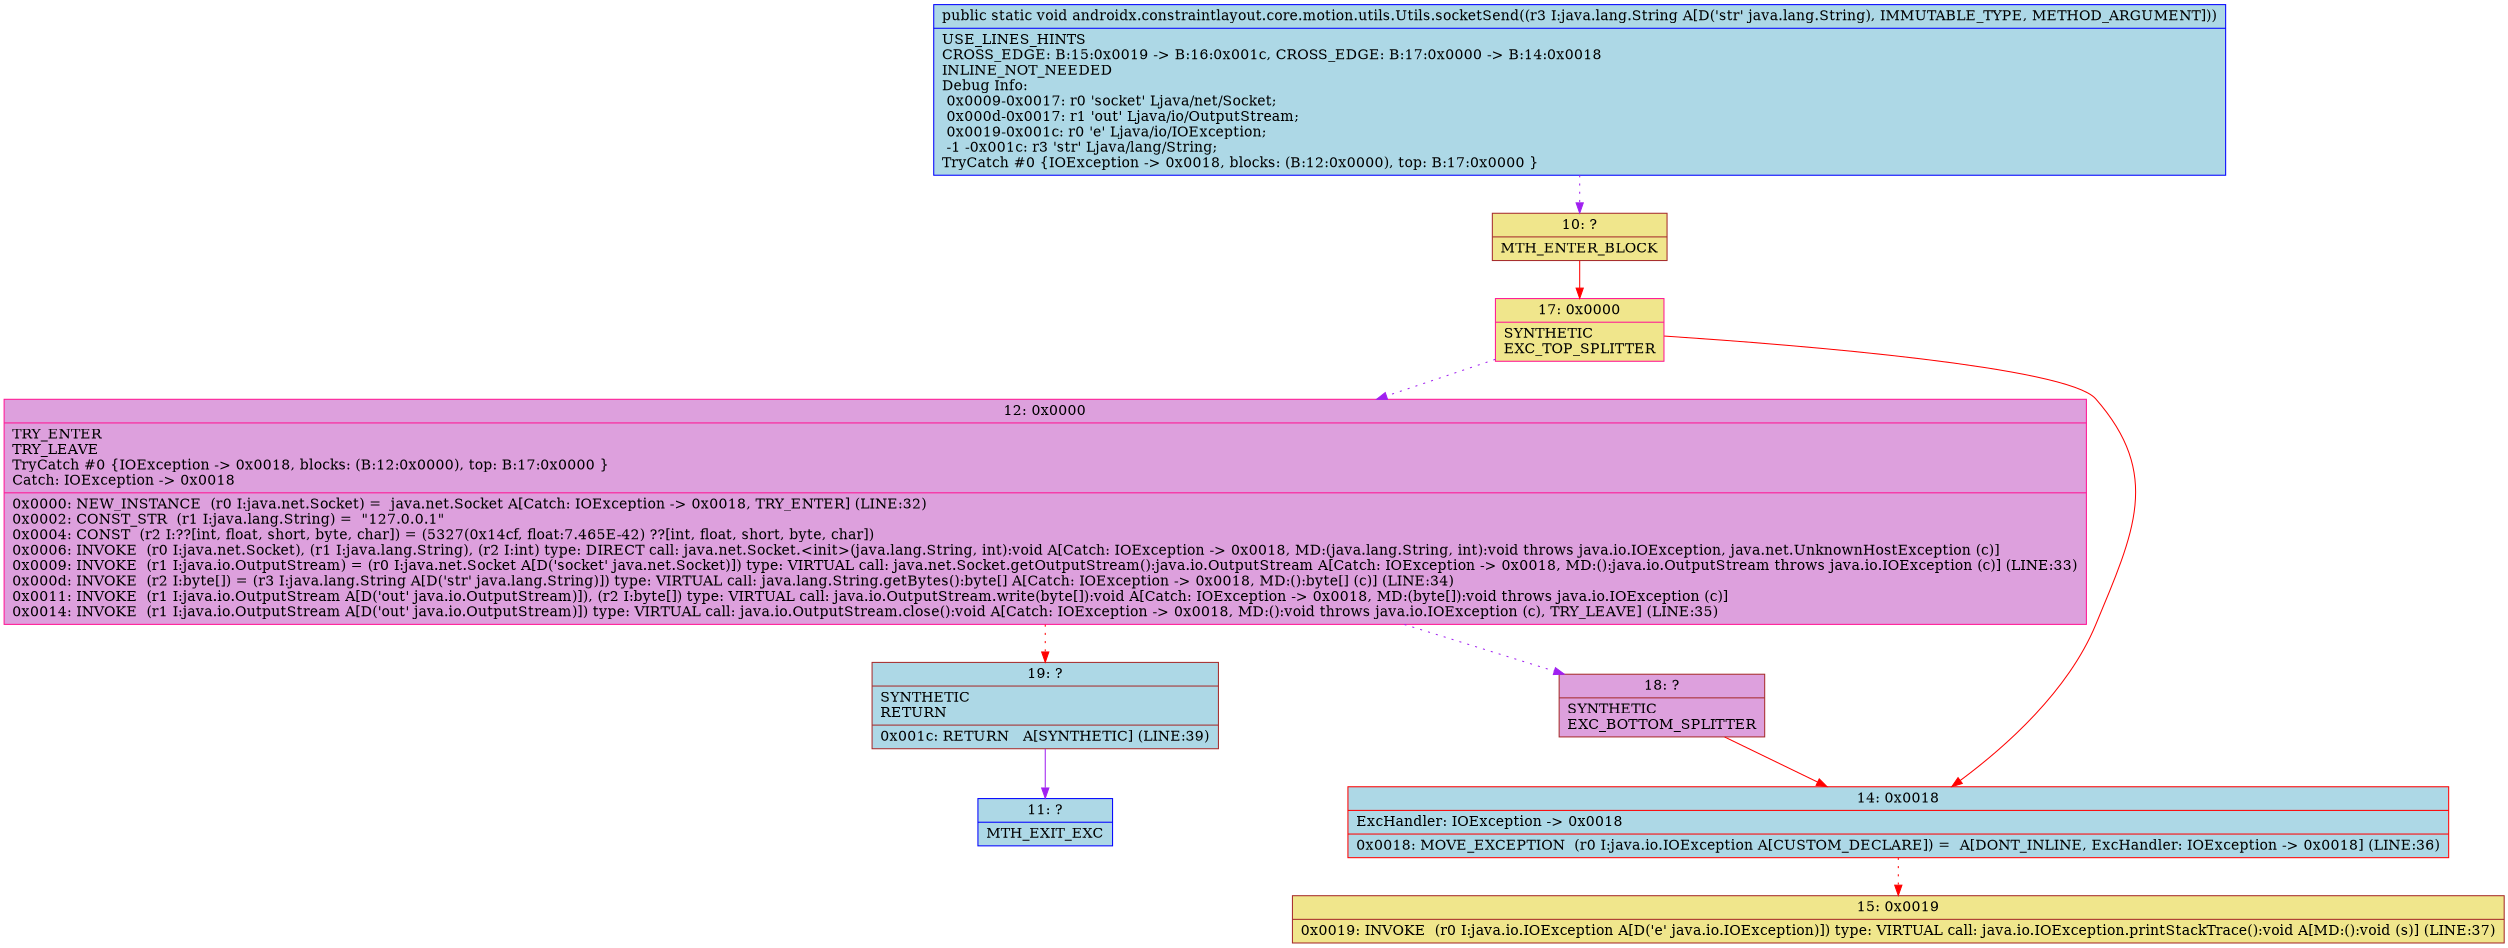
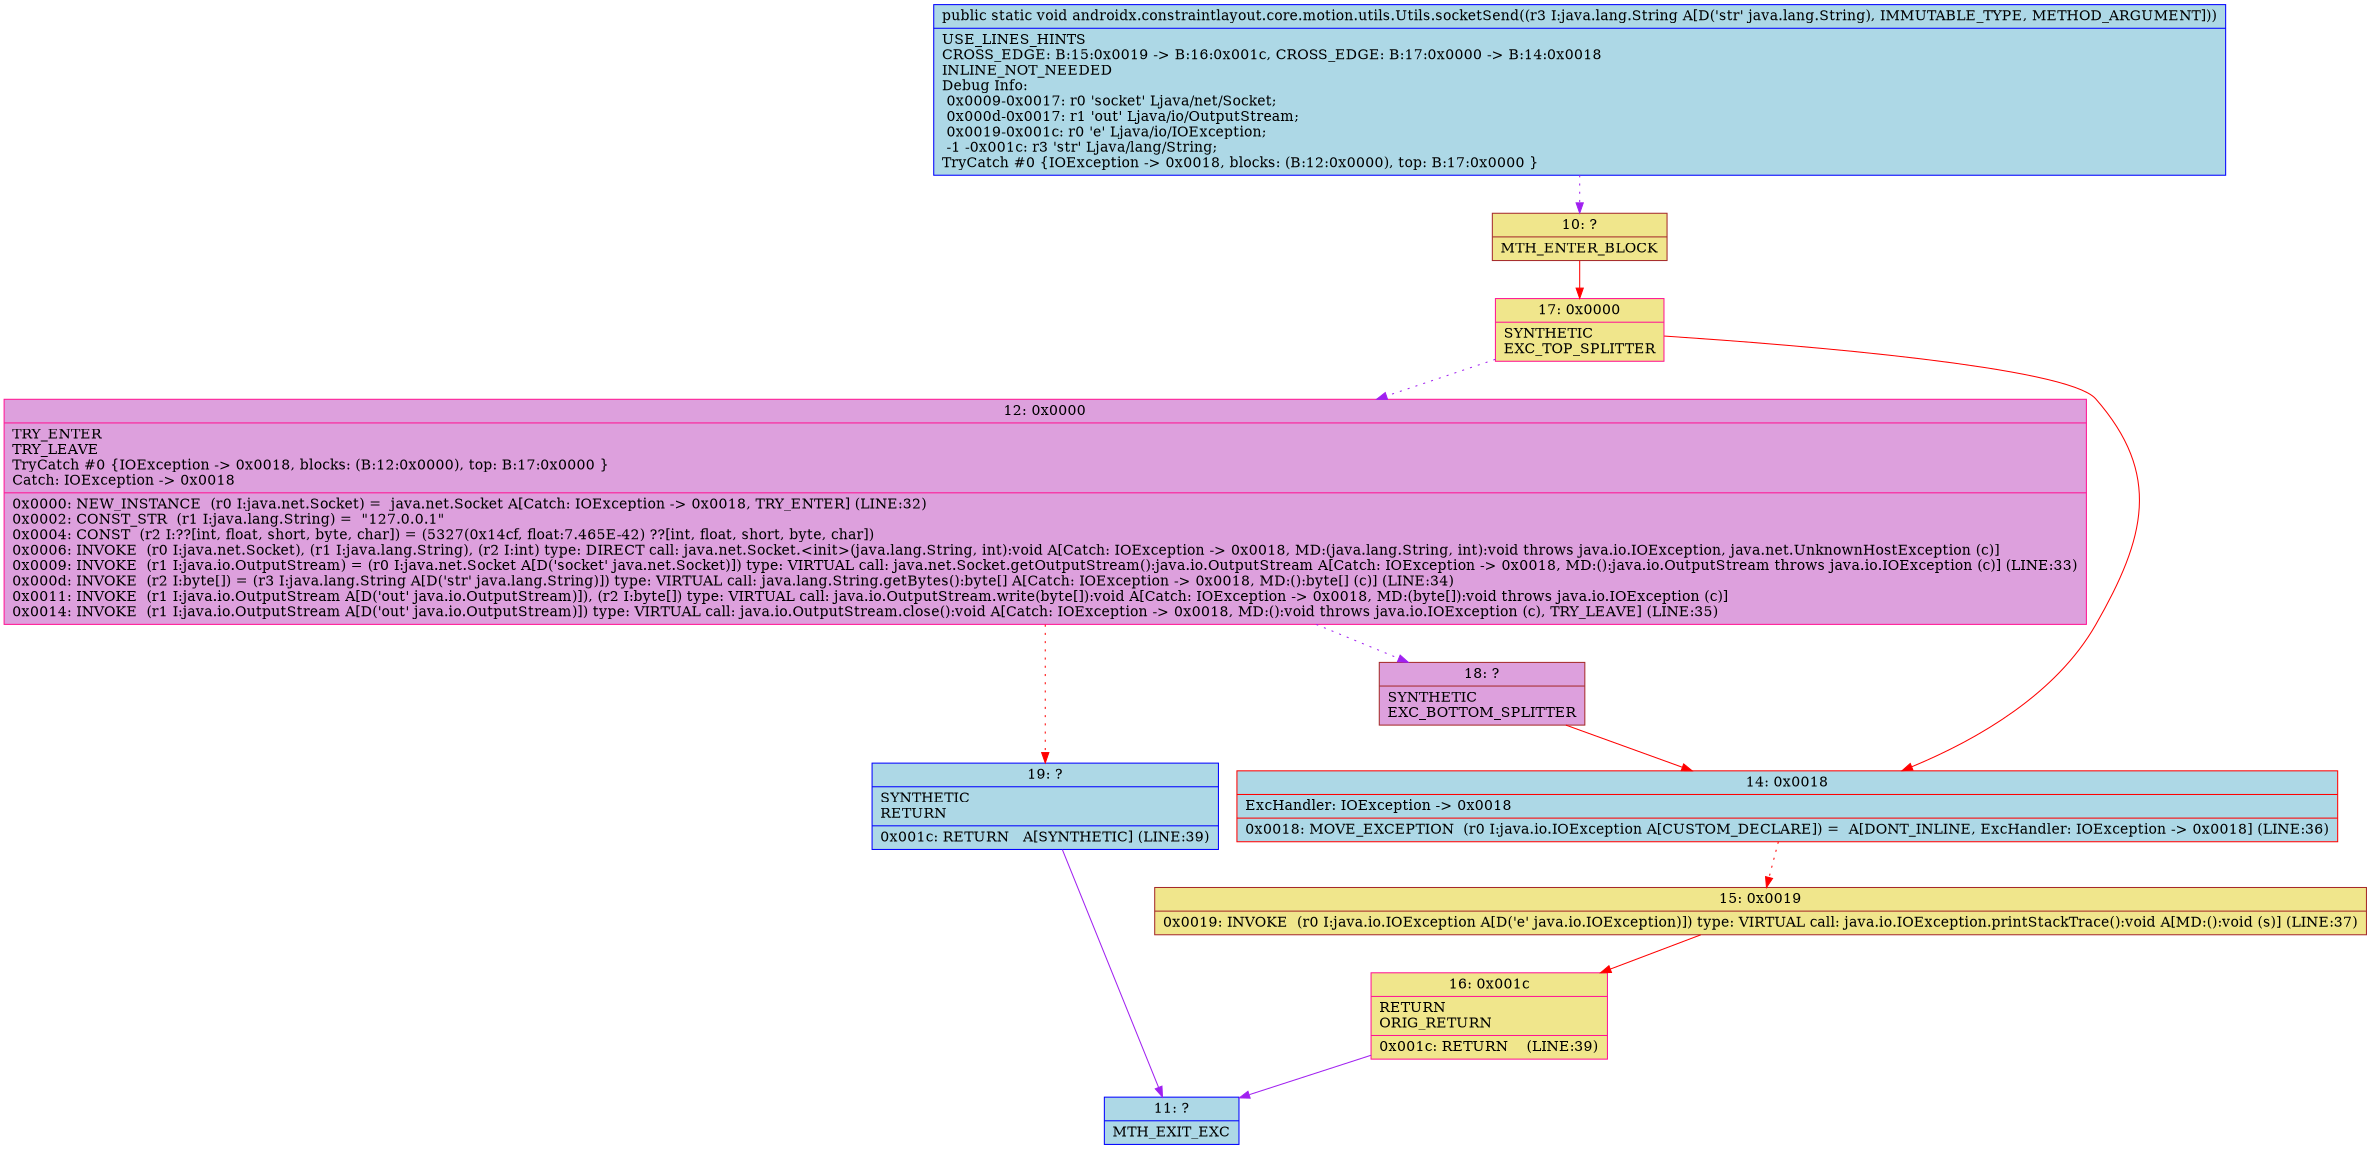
node "19: ?": color brown -> blue
node "16: 0x001c": added
